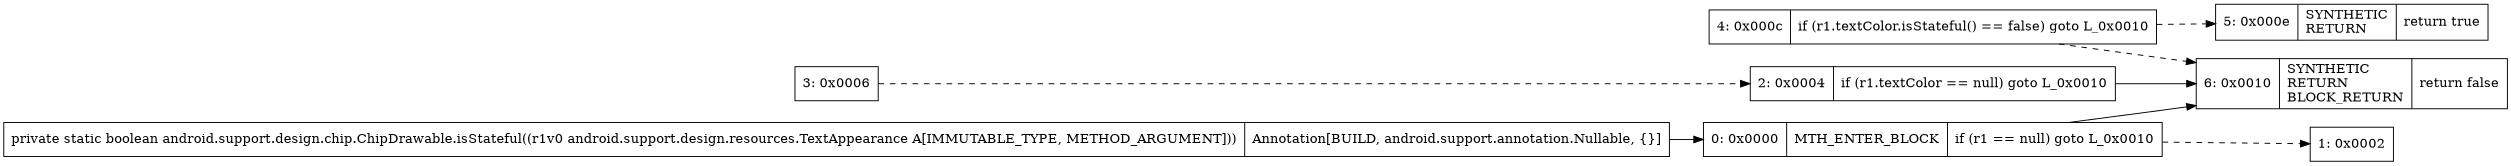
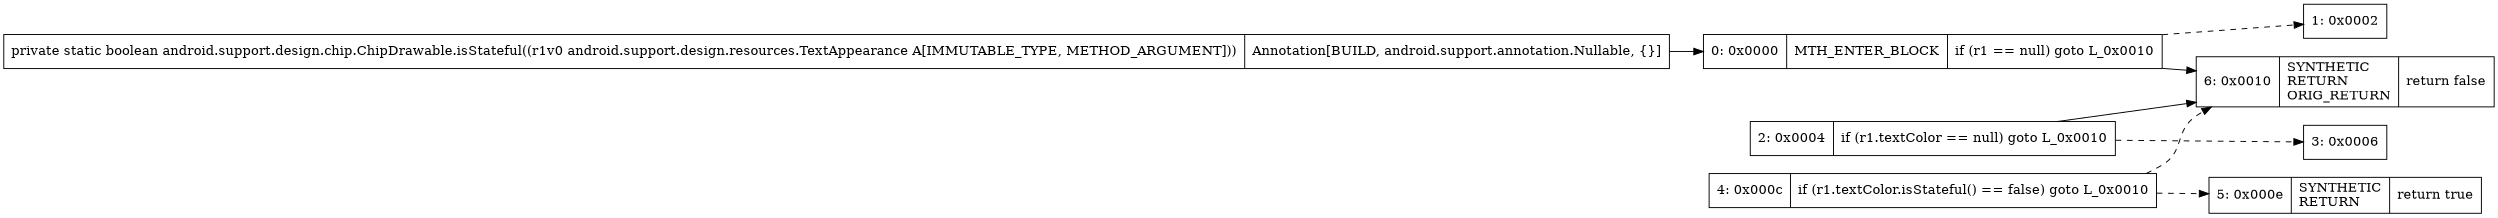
edge "3: 0x0006" -> "2: 0x0004": reversed
node "6: 0x0010": text "BLOCK_RETURN" -> "ORIG_RETURN"
